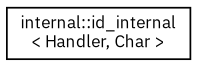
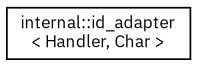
node "internal::id_internal < Handler, Char >": label "internal::id_internal < Handler, Char >" -> "internal::id_adapter < Handler, Char >"
